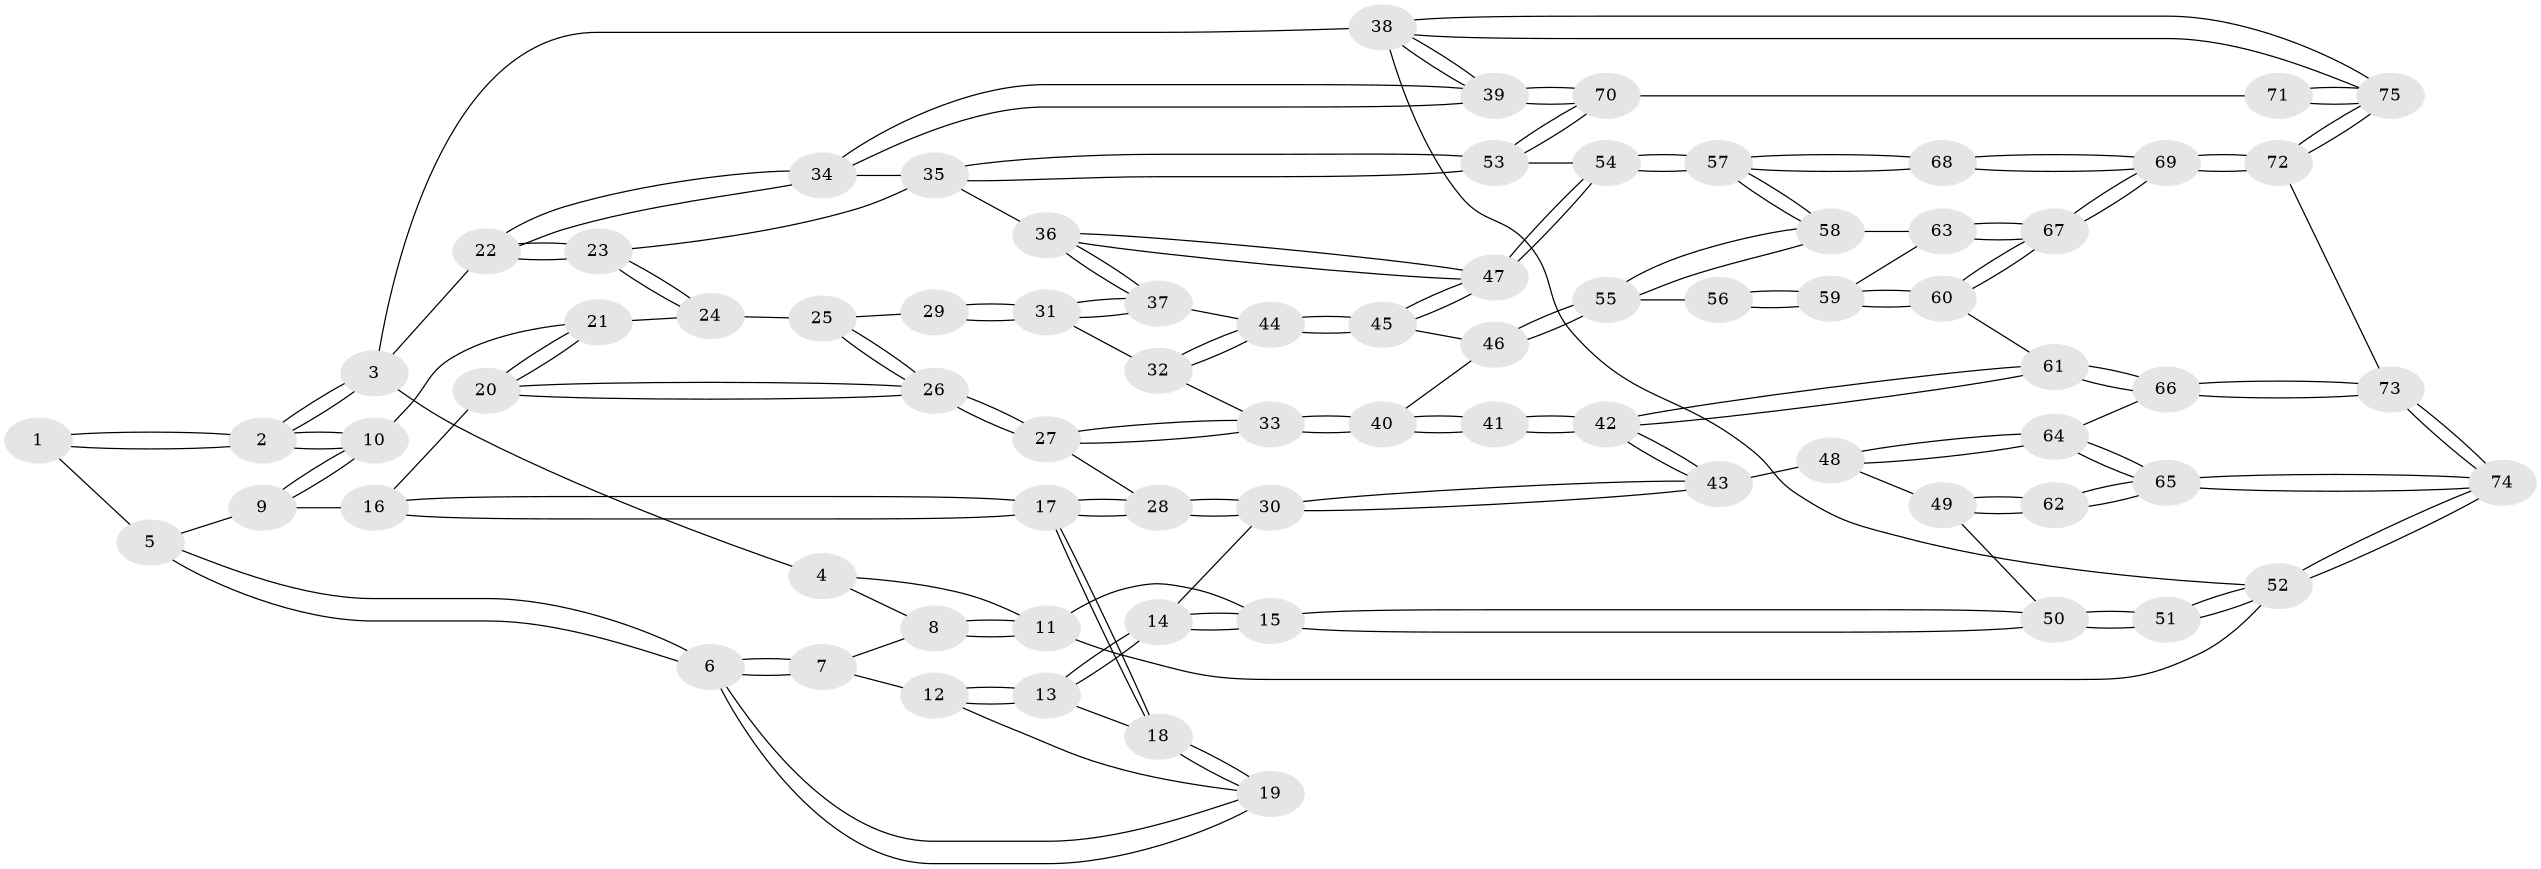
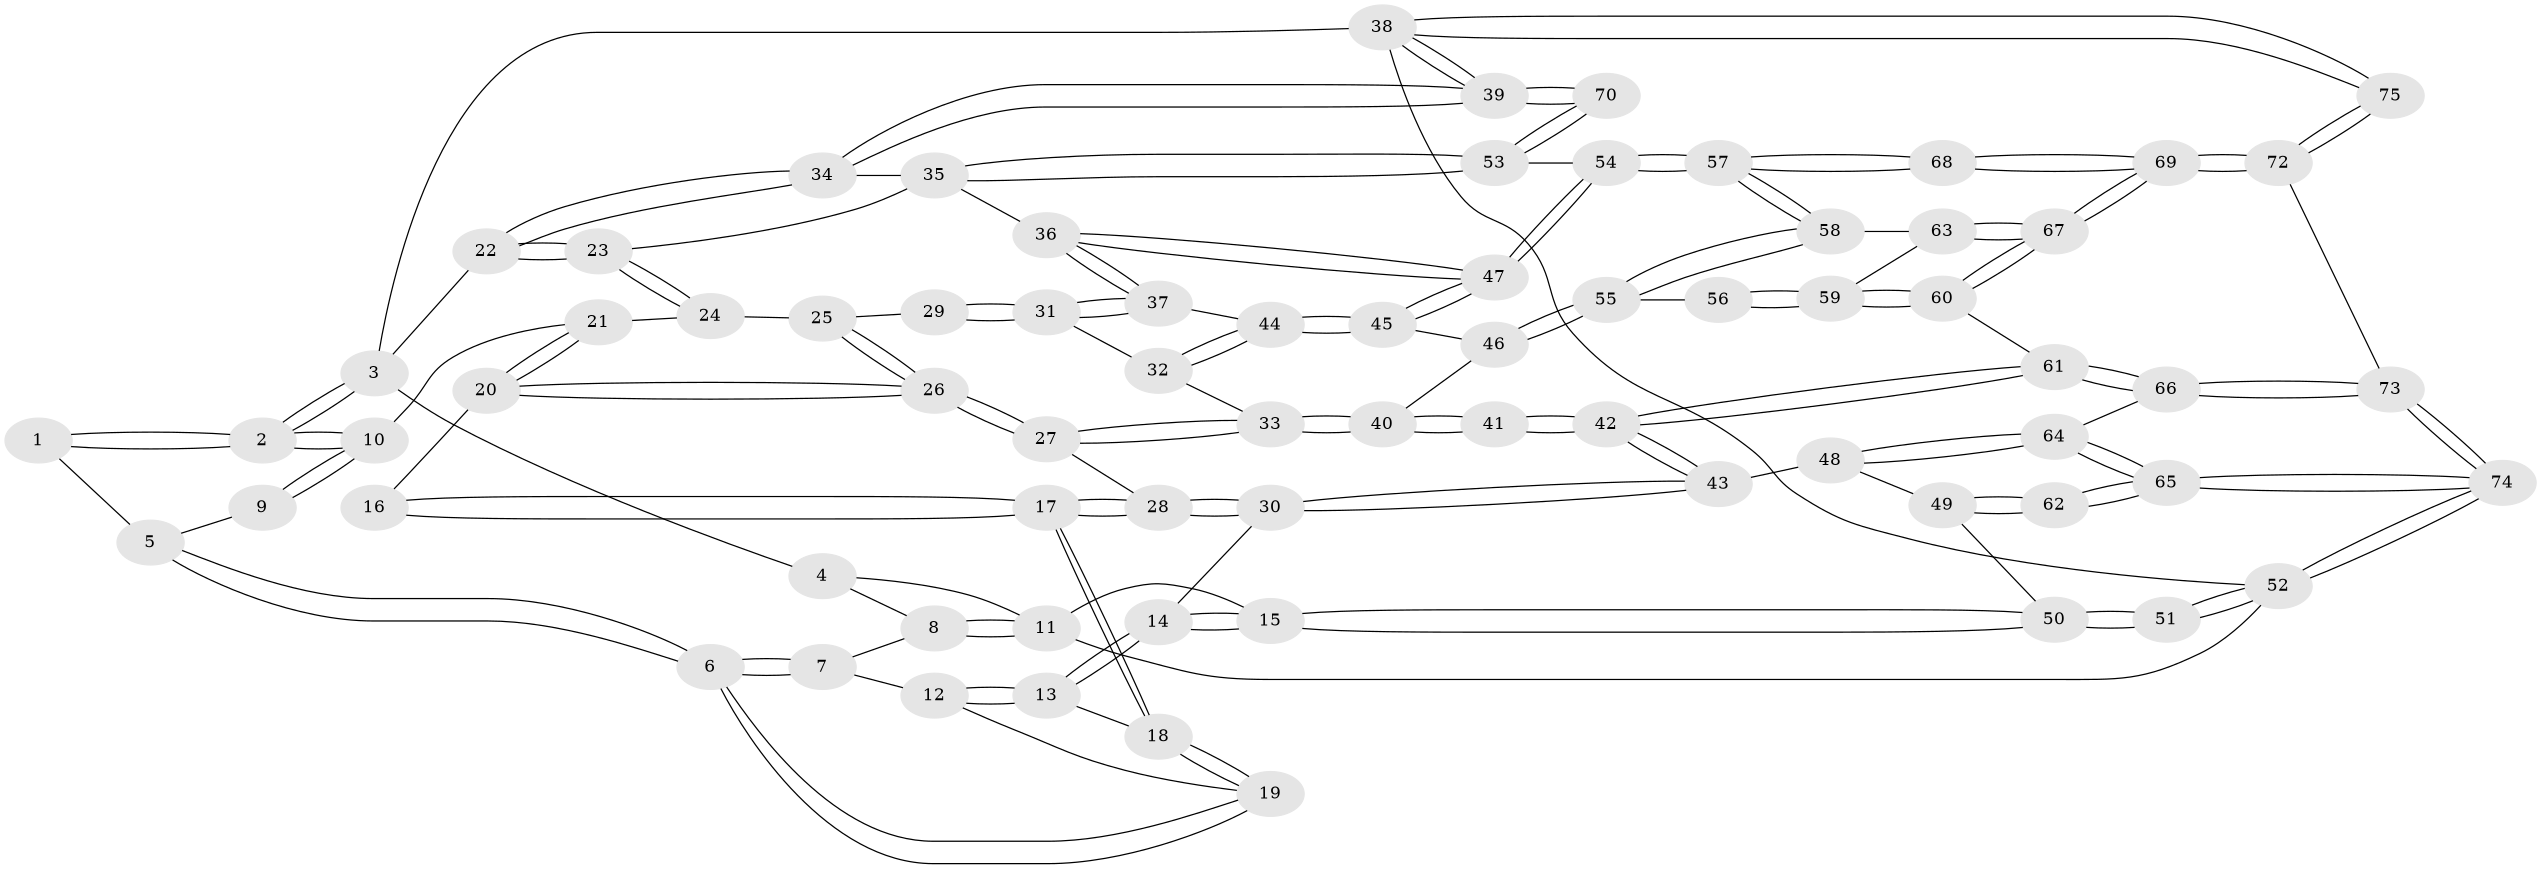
node "71": removed
edge "9" -- "16": removed
